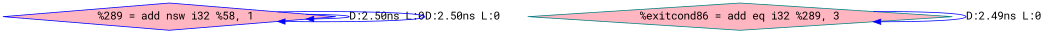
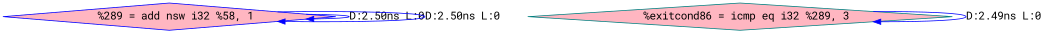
node "%exitcond86 = add eq i32 %289, 3": label "%exitcond86 = add eq i32 %289, 3" -> "%exitcond86 = icmp eq i32 %289, 3"
